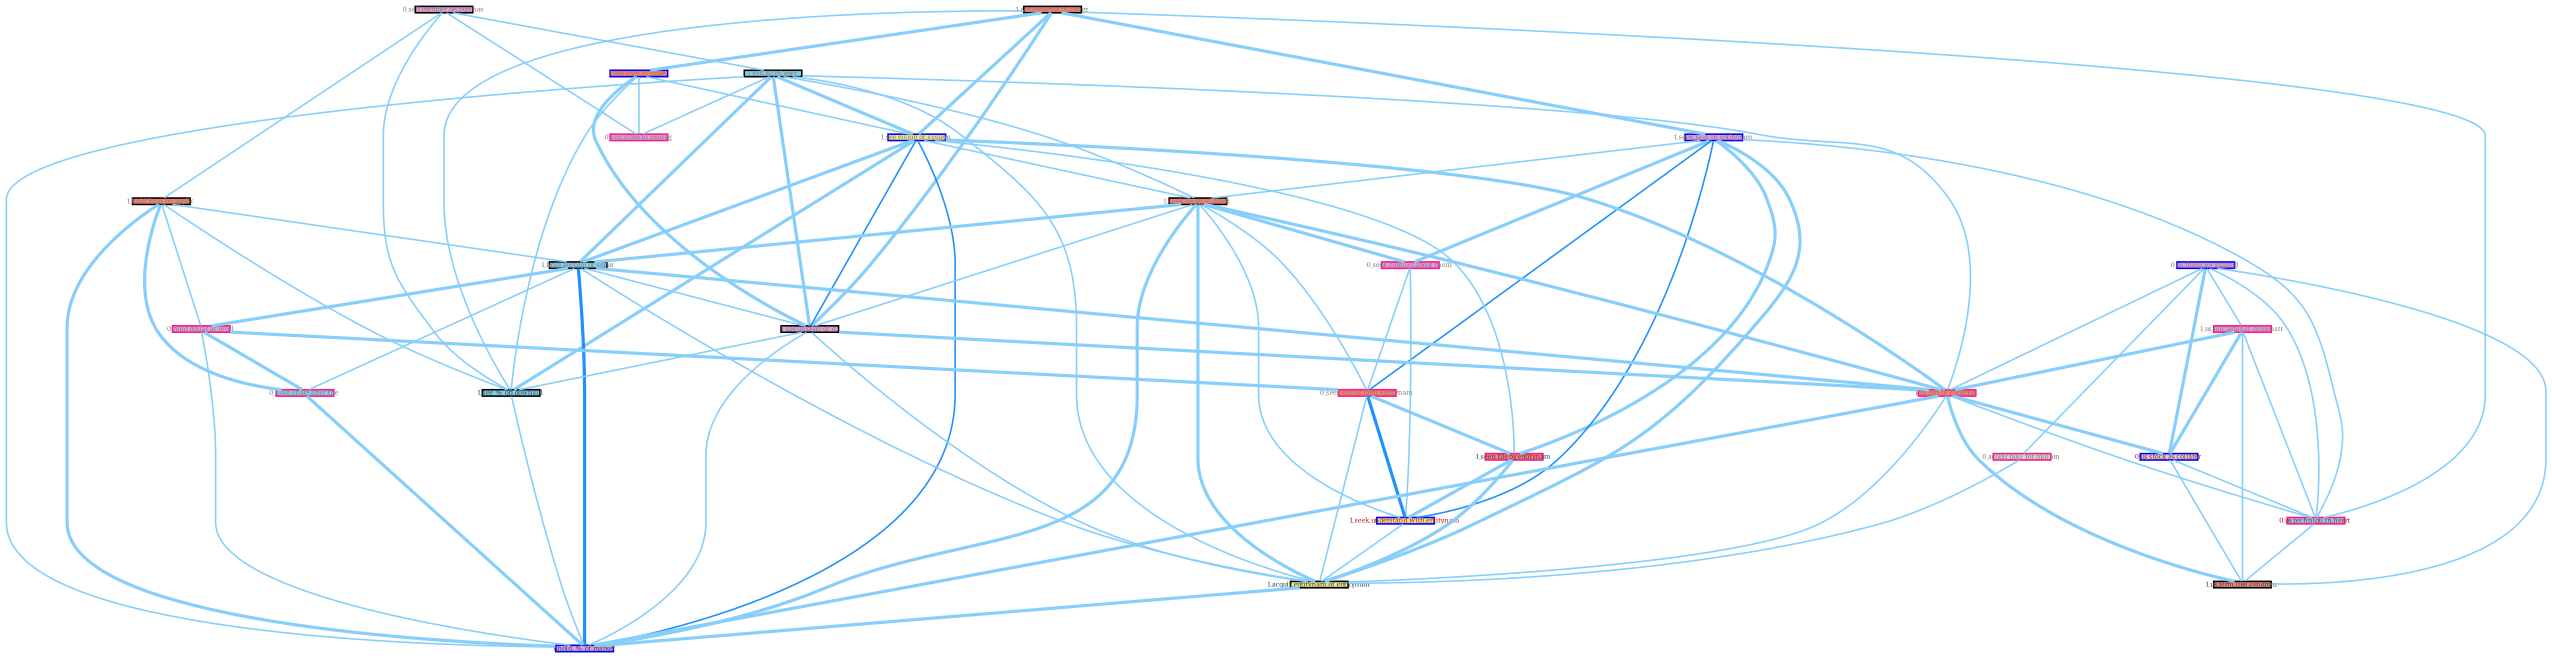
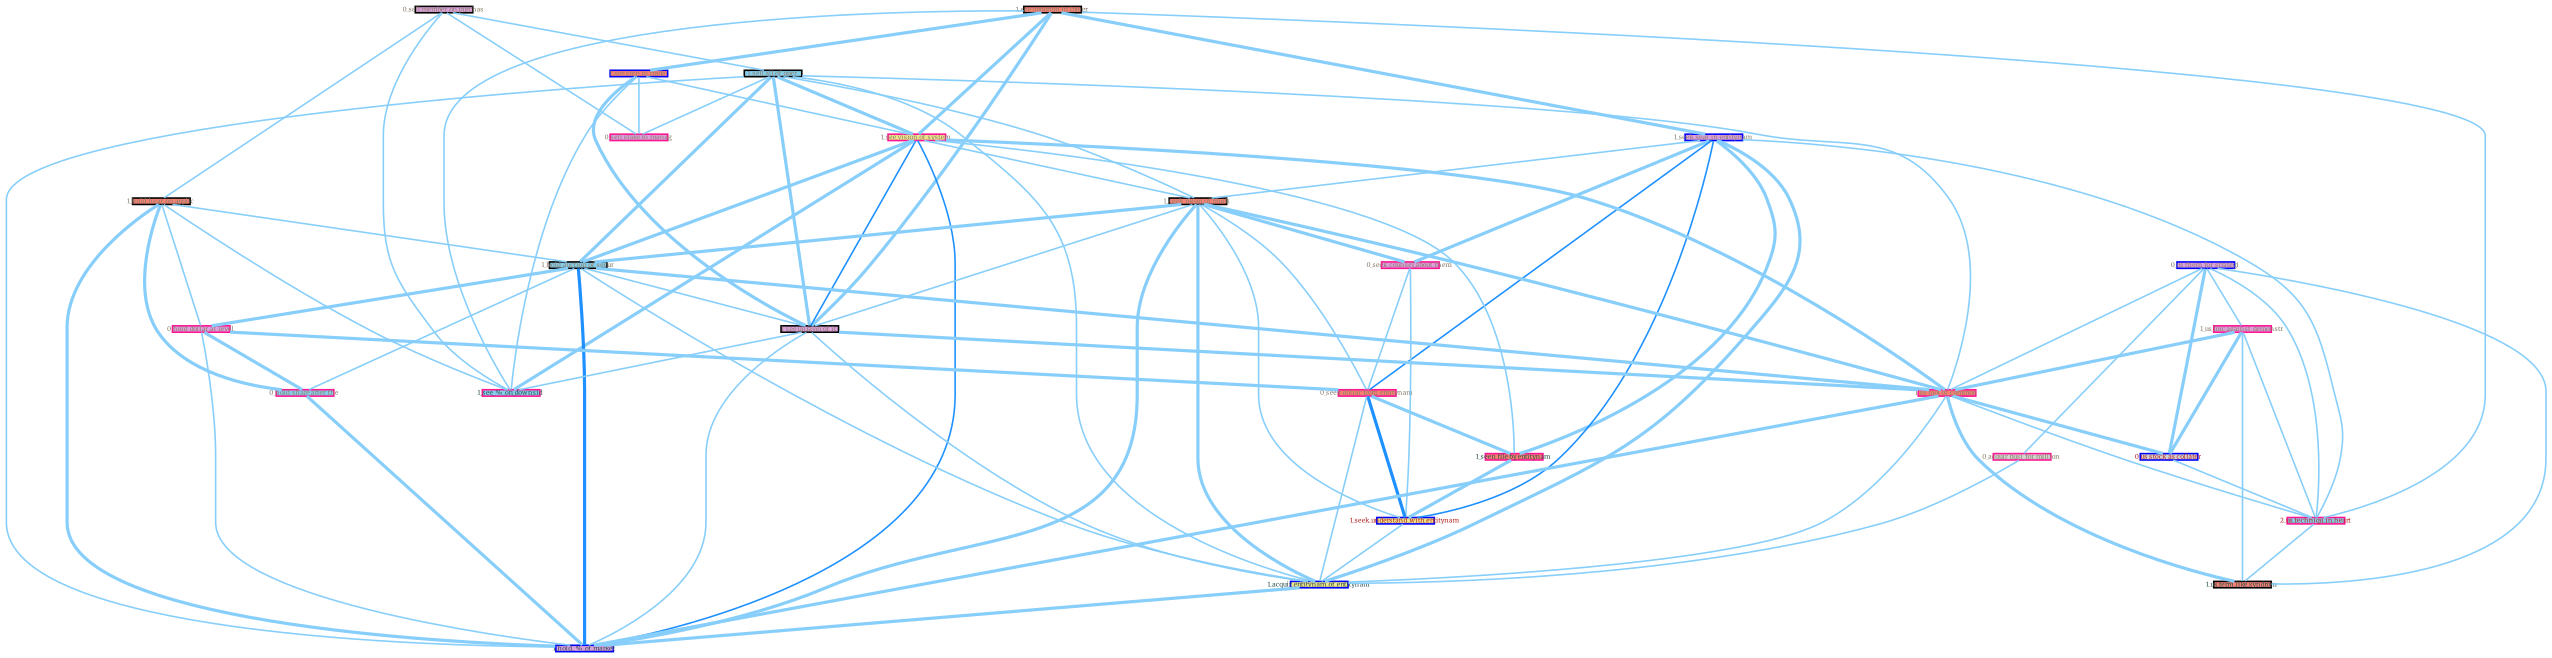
node "1_see_vision_of_system": color blue -> deeppink
node "1_see_%_on_downsid": color black -> deeppink
edge "0_us_stock_as_collater" -- "1_us_term_like_syndrom": removed
node "0_us_techniqu_in_heart": label "0_us_techniqu_in_heart" -> "2_us_techniqu_in_heart"
edge "1_see_%_on_downsid" -- "1_hold_%_of_market": removed
edge "1_seen_file_by_entitynam" -- "1_acquir_entitynam_of_entitynam": removed
node "1_acquir_entitynam_of_entitynam": color black -> blue
